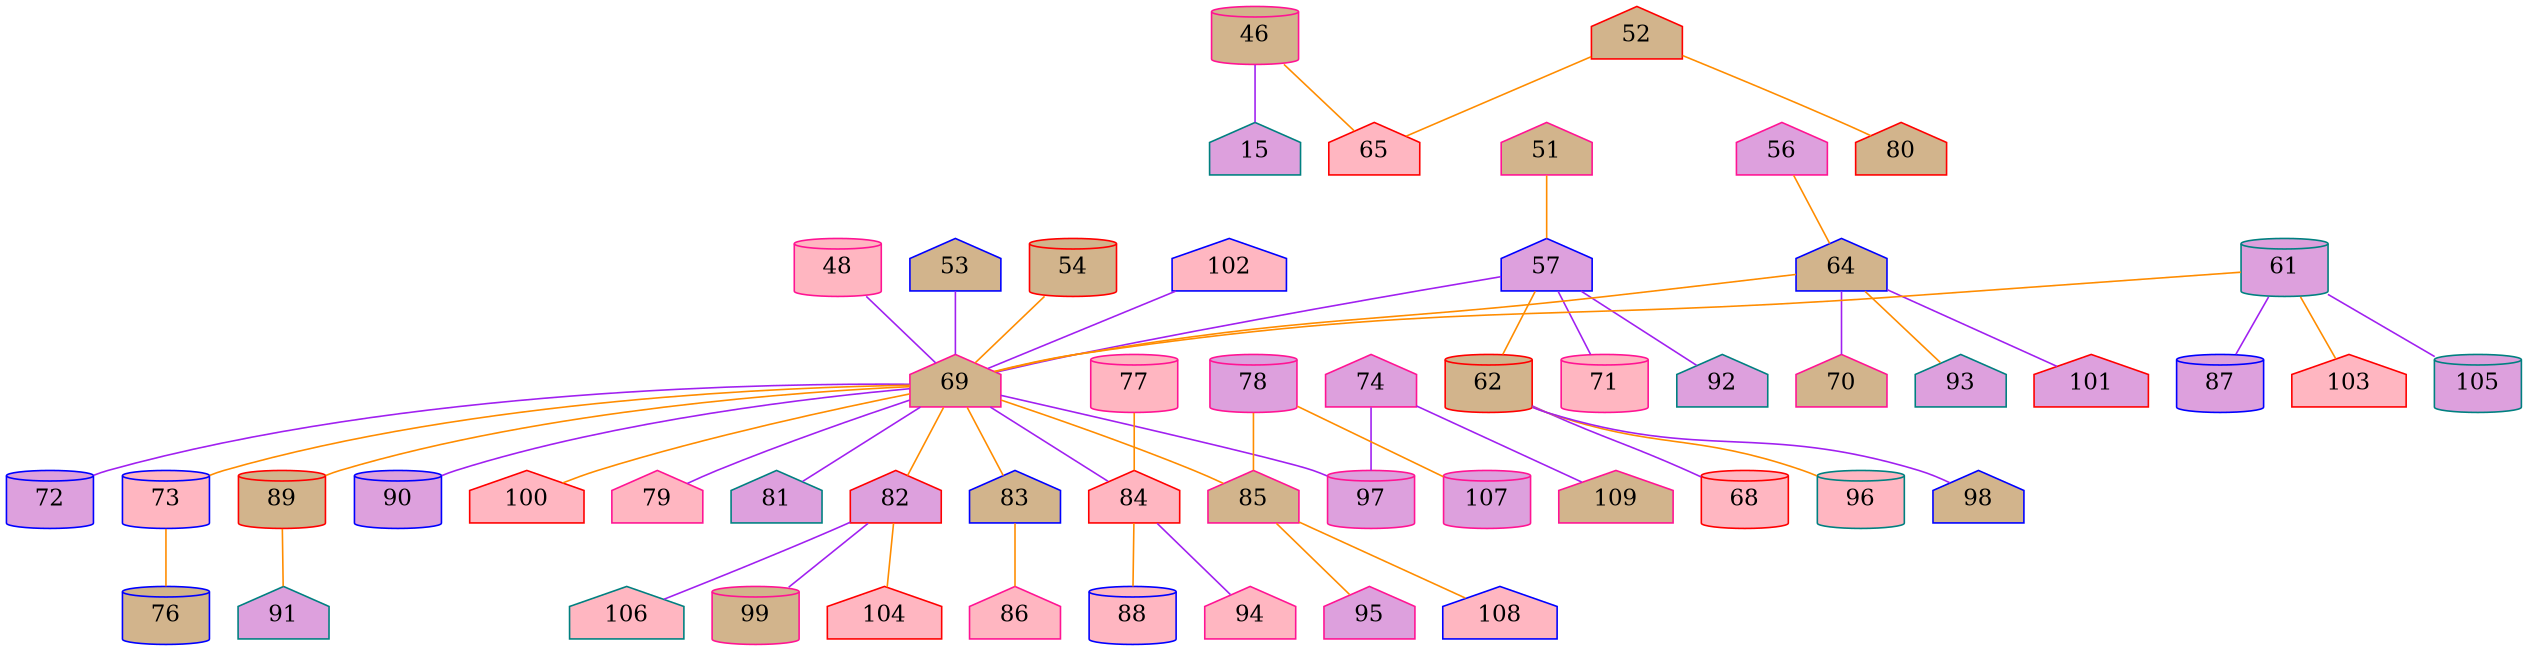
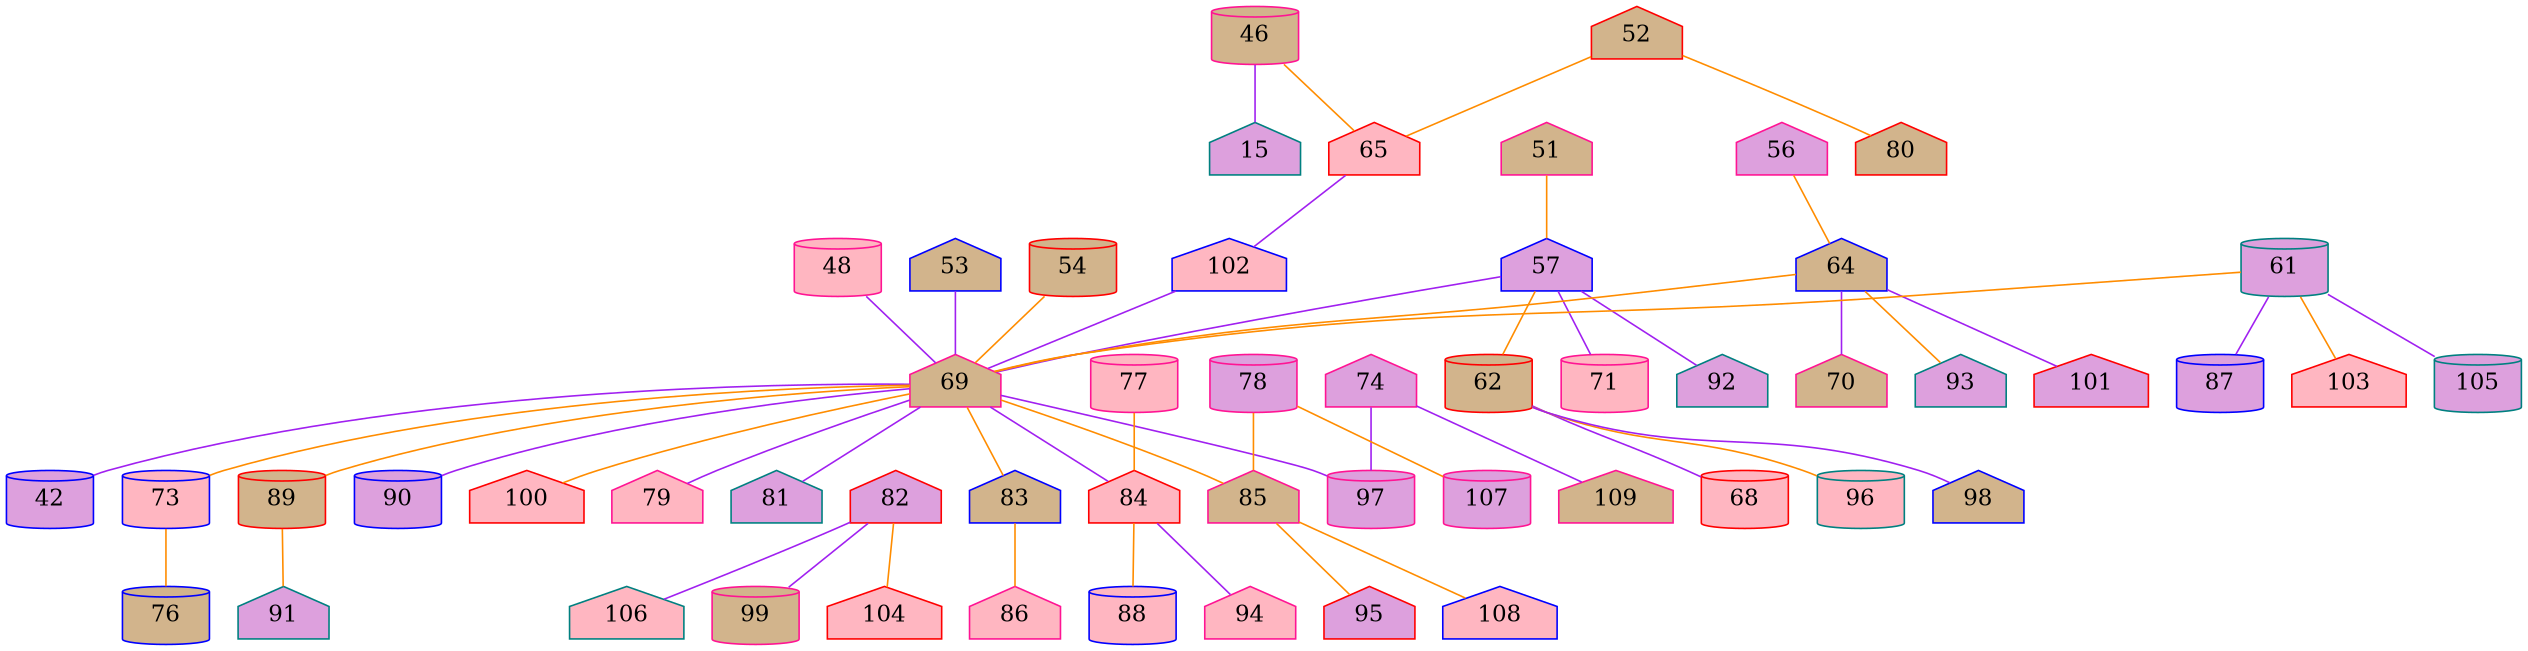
edge "65" -- "102": added
edge "69" -- "82": removed
node "72": label "72" -> "42"
node "95": color deeppink -> red
